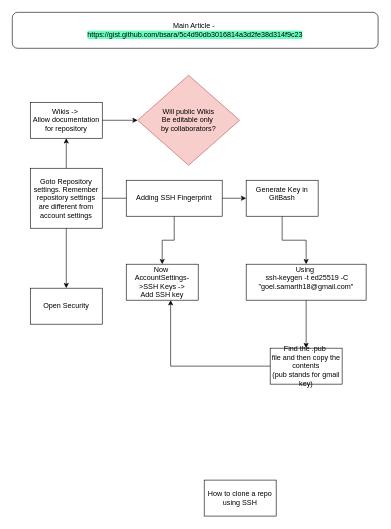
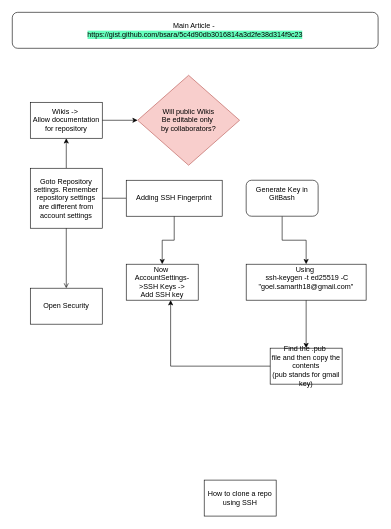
edge "Adding SSH Fingerprint" -> "Generate Key in GitBash": removed
node "Generate Key in GitBash": shape rectangle -> rounded rectangle
edge "Adding SSH Fingerprint" -> "Open Security": arrowhead classic -> open
